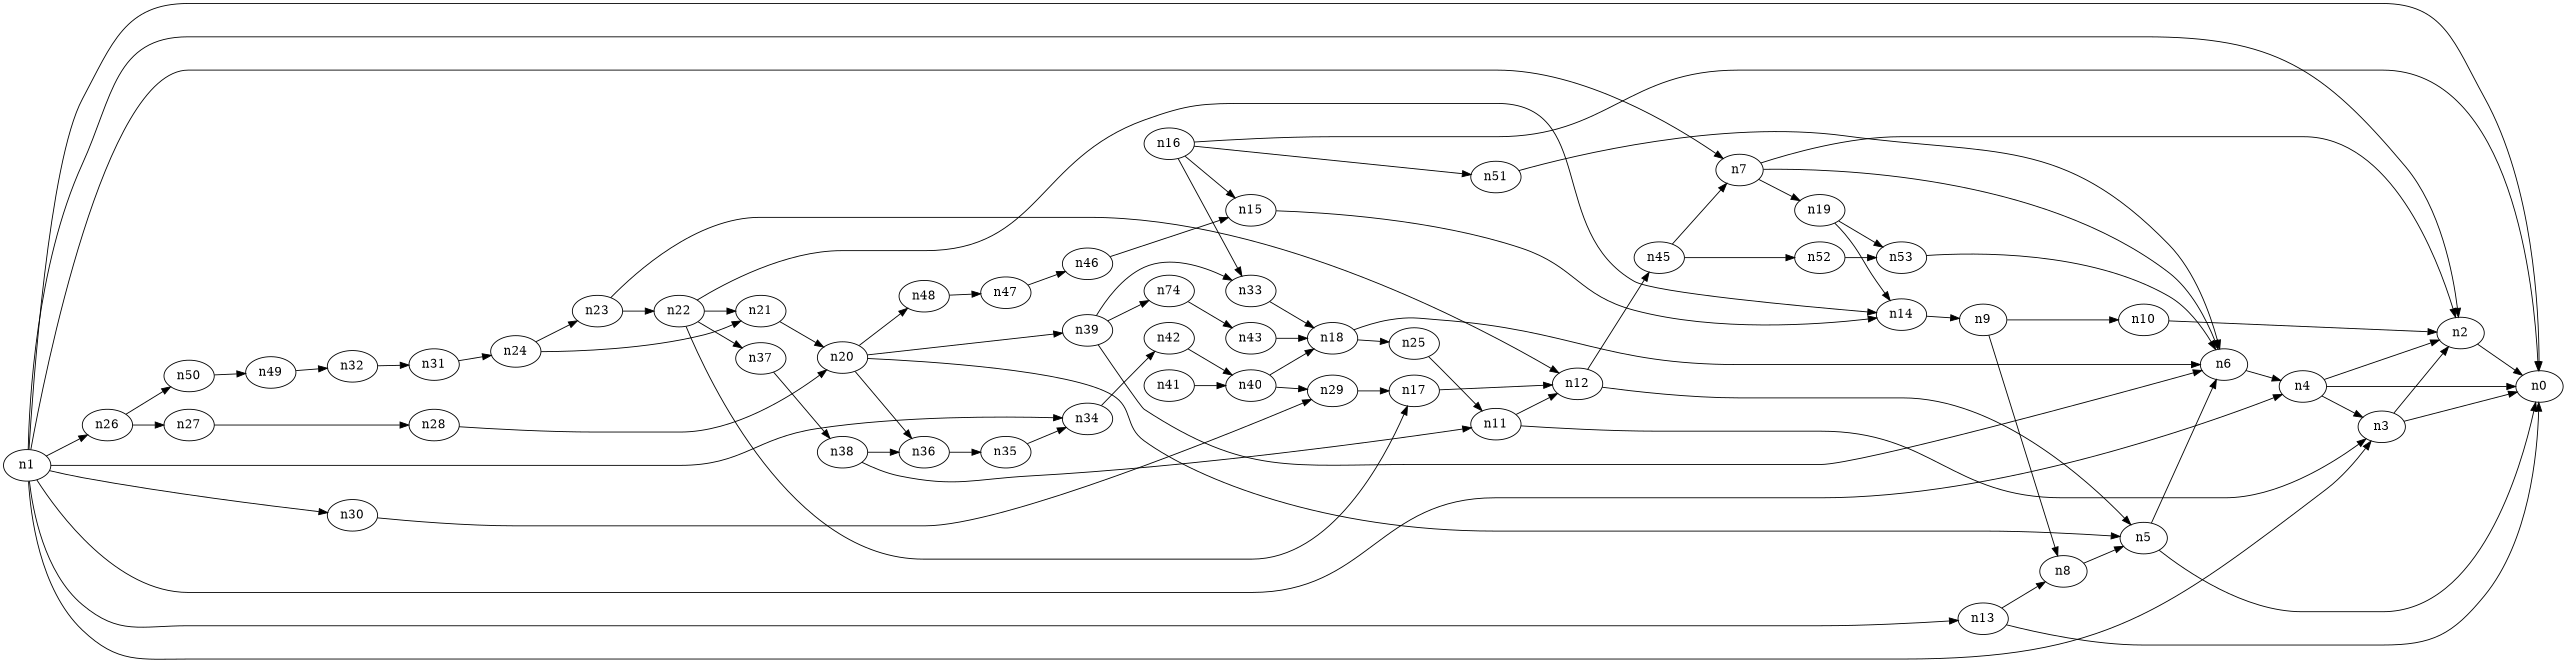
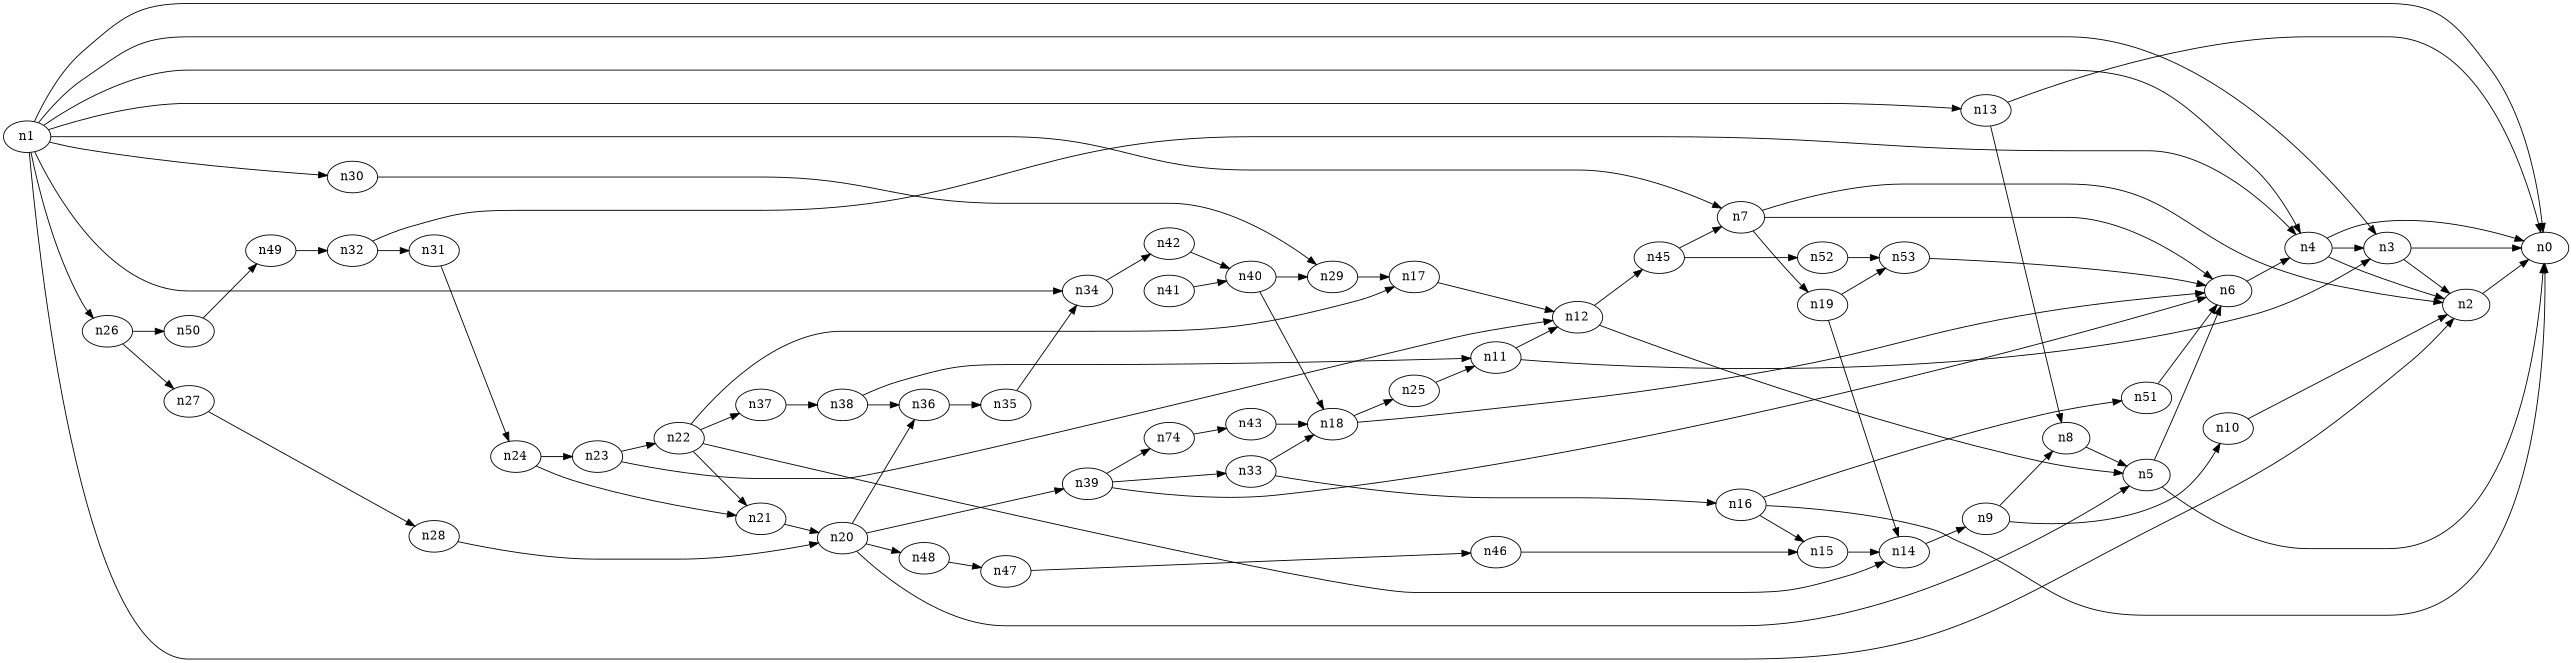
edge "n32" -> "n4": added
edge "n16" -> "n33": reversed
